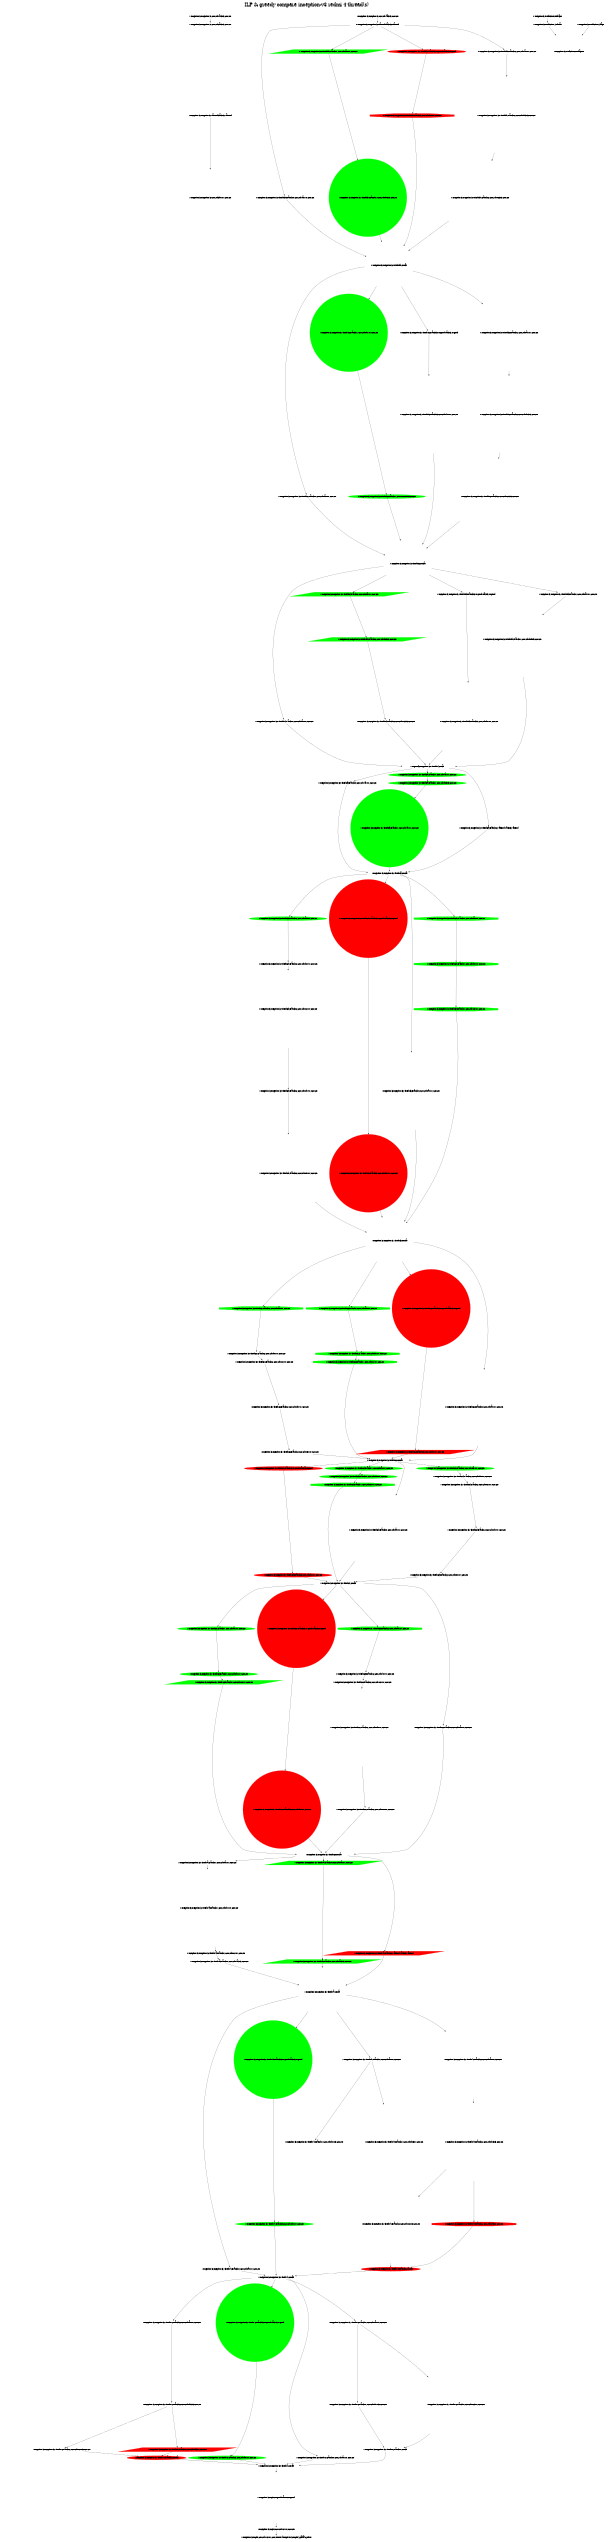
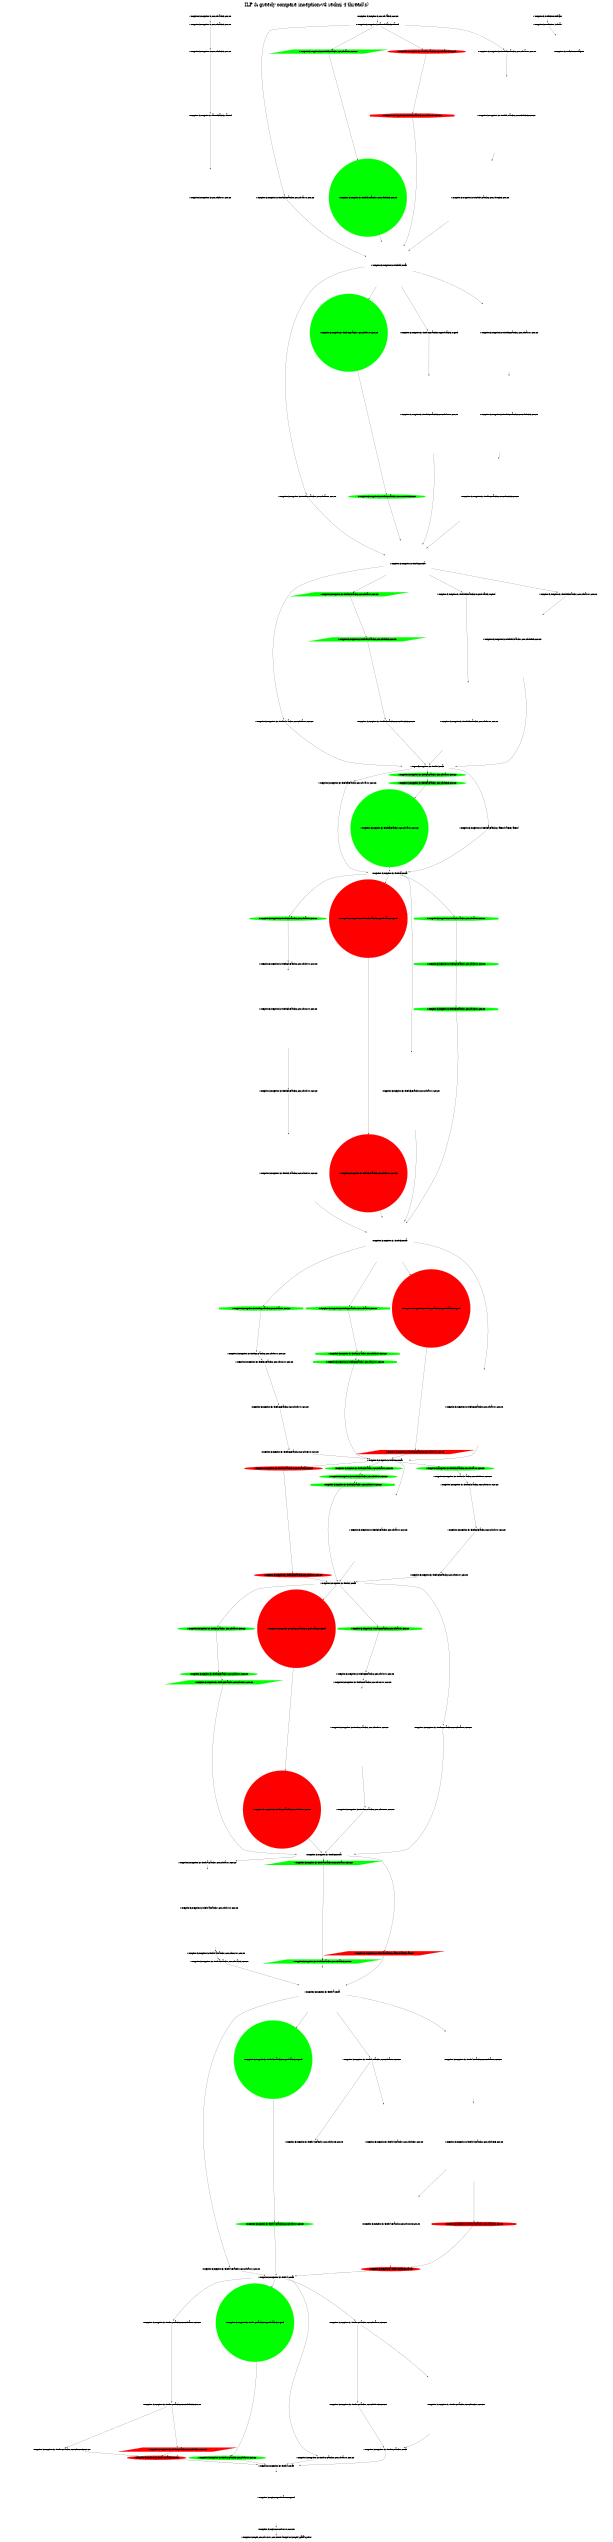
node "-: InceptionV3/Predictions/Shape": removed
node "-: InceptionV3/InceptionV3/Conv2d_2b_3x3/Conv2D": added
